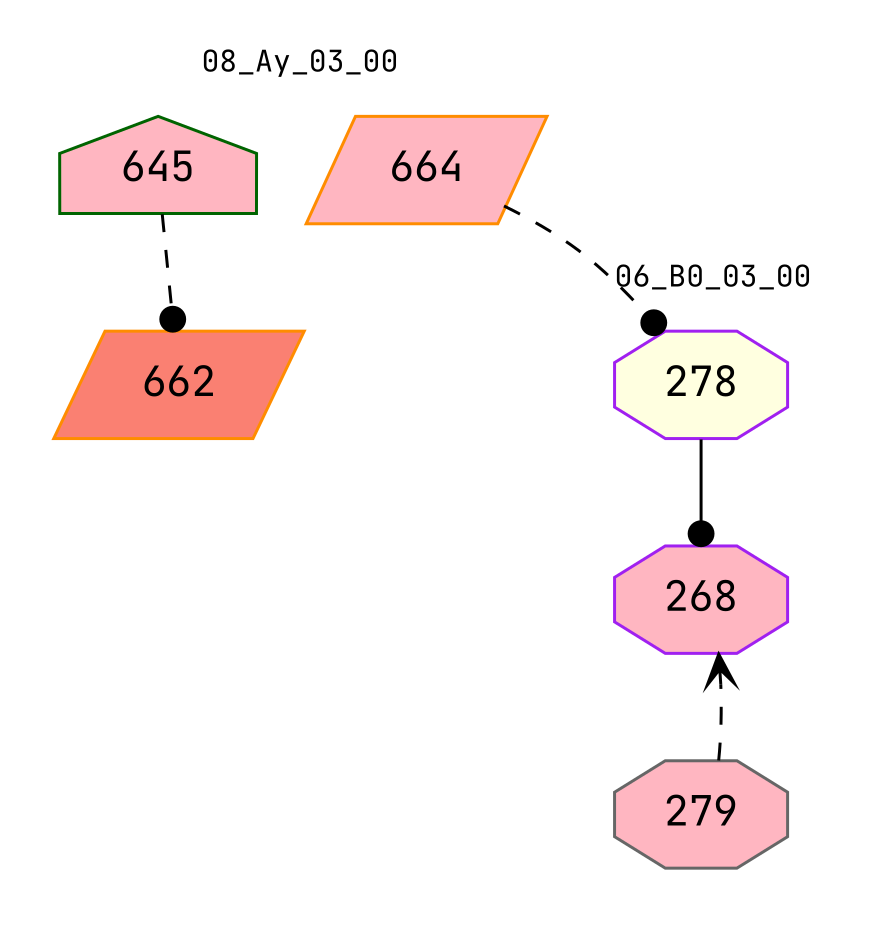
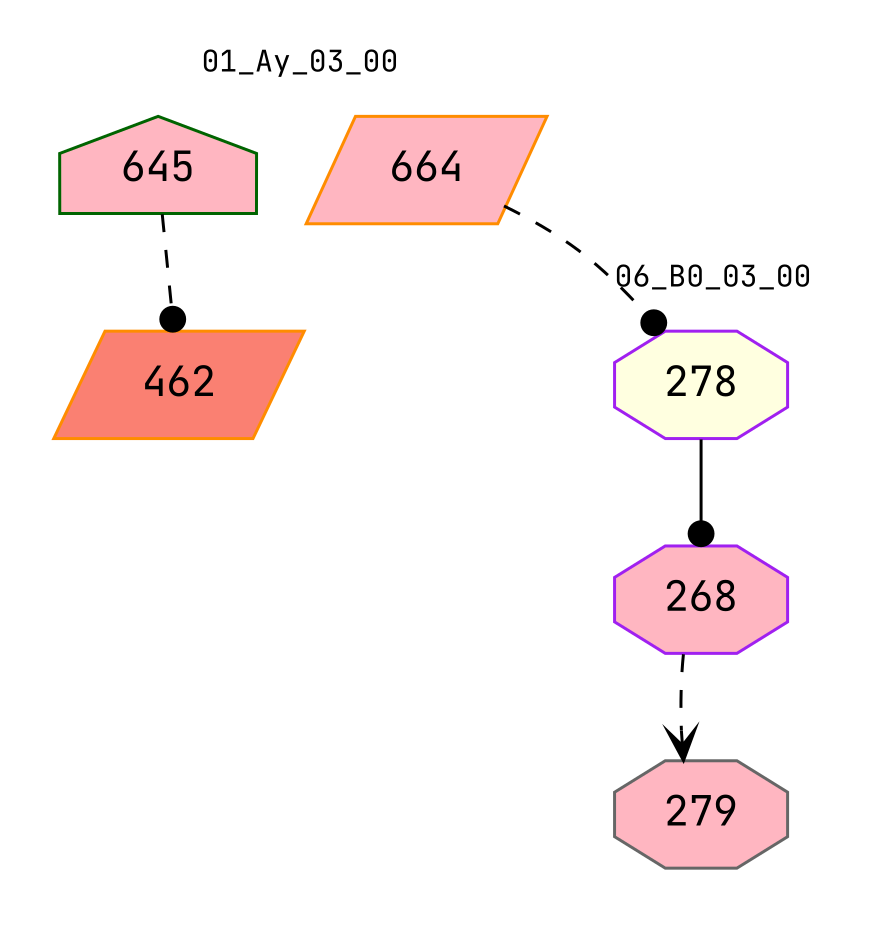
cluster "08_Ay_03_00": label "08_Ay_03_00" -> "01_Ay_03_00"
node "662": label "662" -> "462"
edge "279" -> "268": reversed
